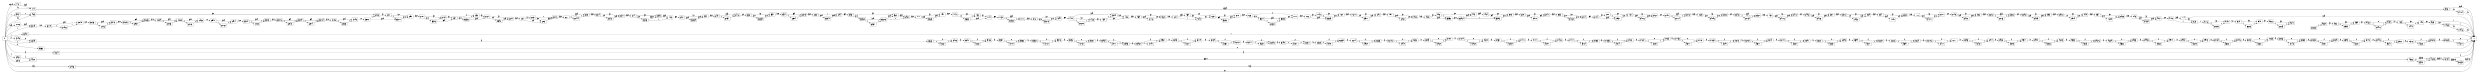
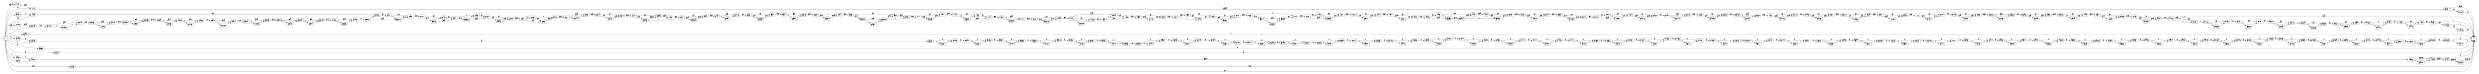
node "9309": added
